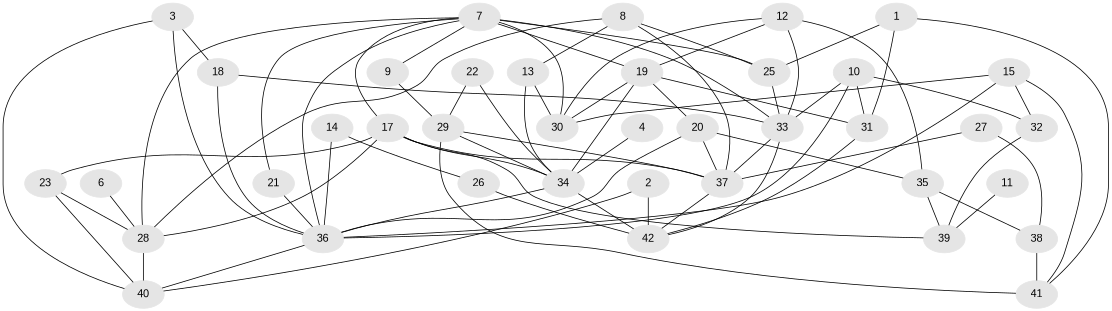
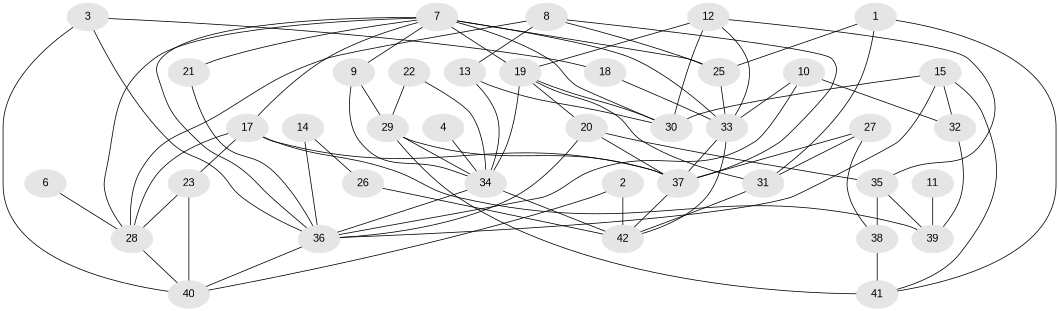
edge "10" -- "31": now "27" -- "31"
edge "17" -- "34": now "9" -- "34"
edge "18" -- "36": removed
